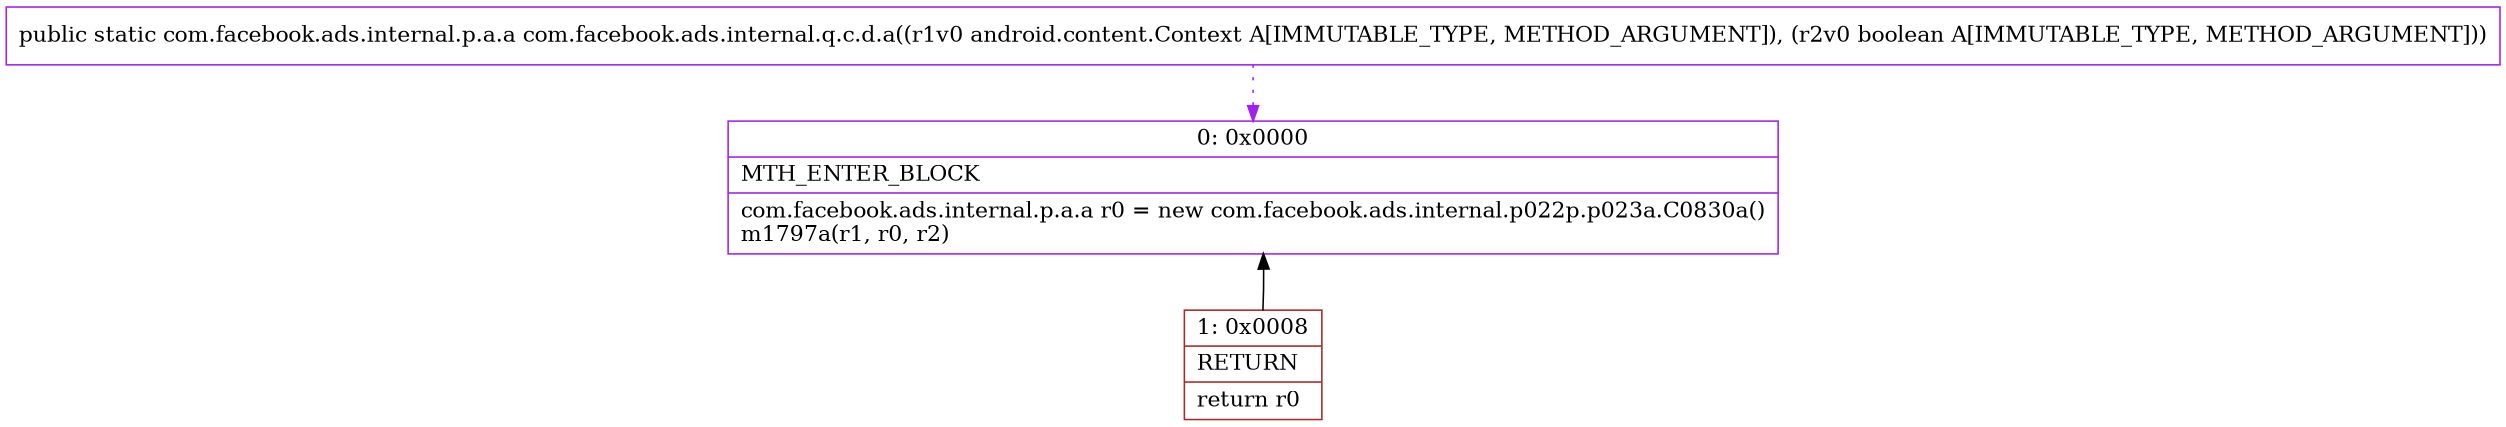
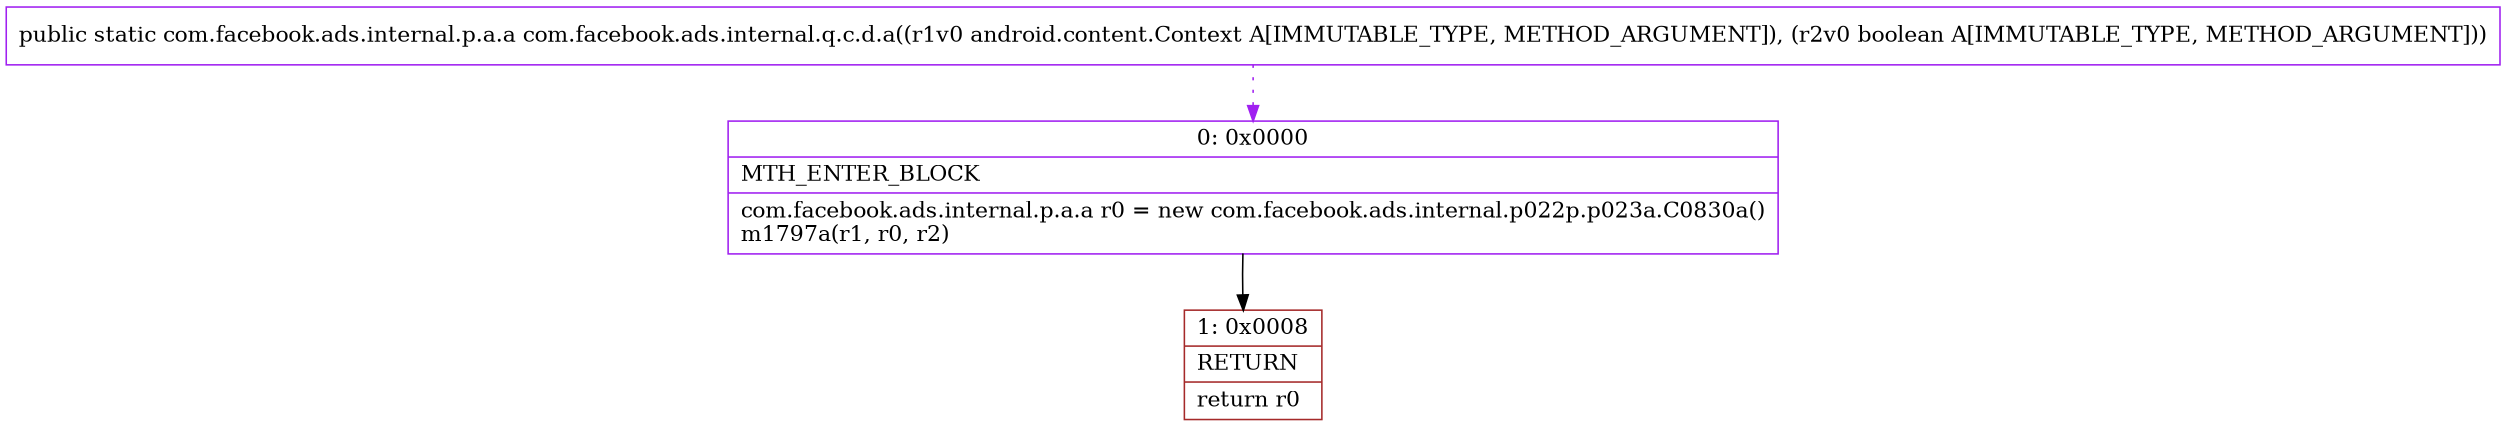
edge "1: 0x0008" -> "0: 0x0000": reversed
